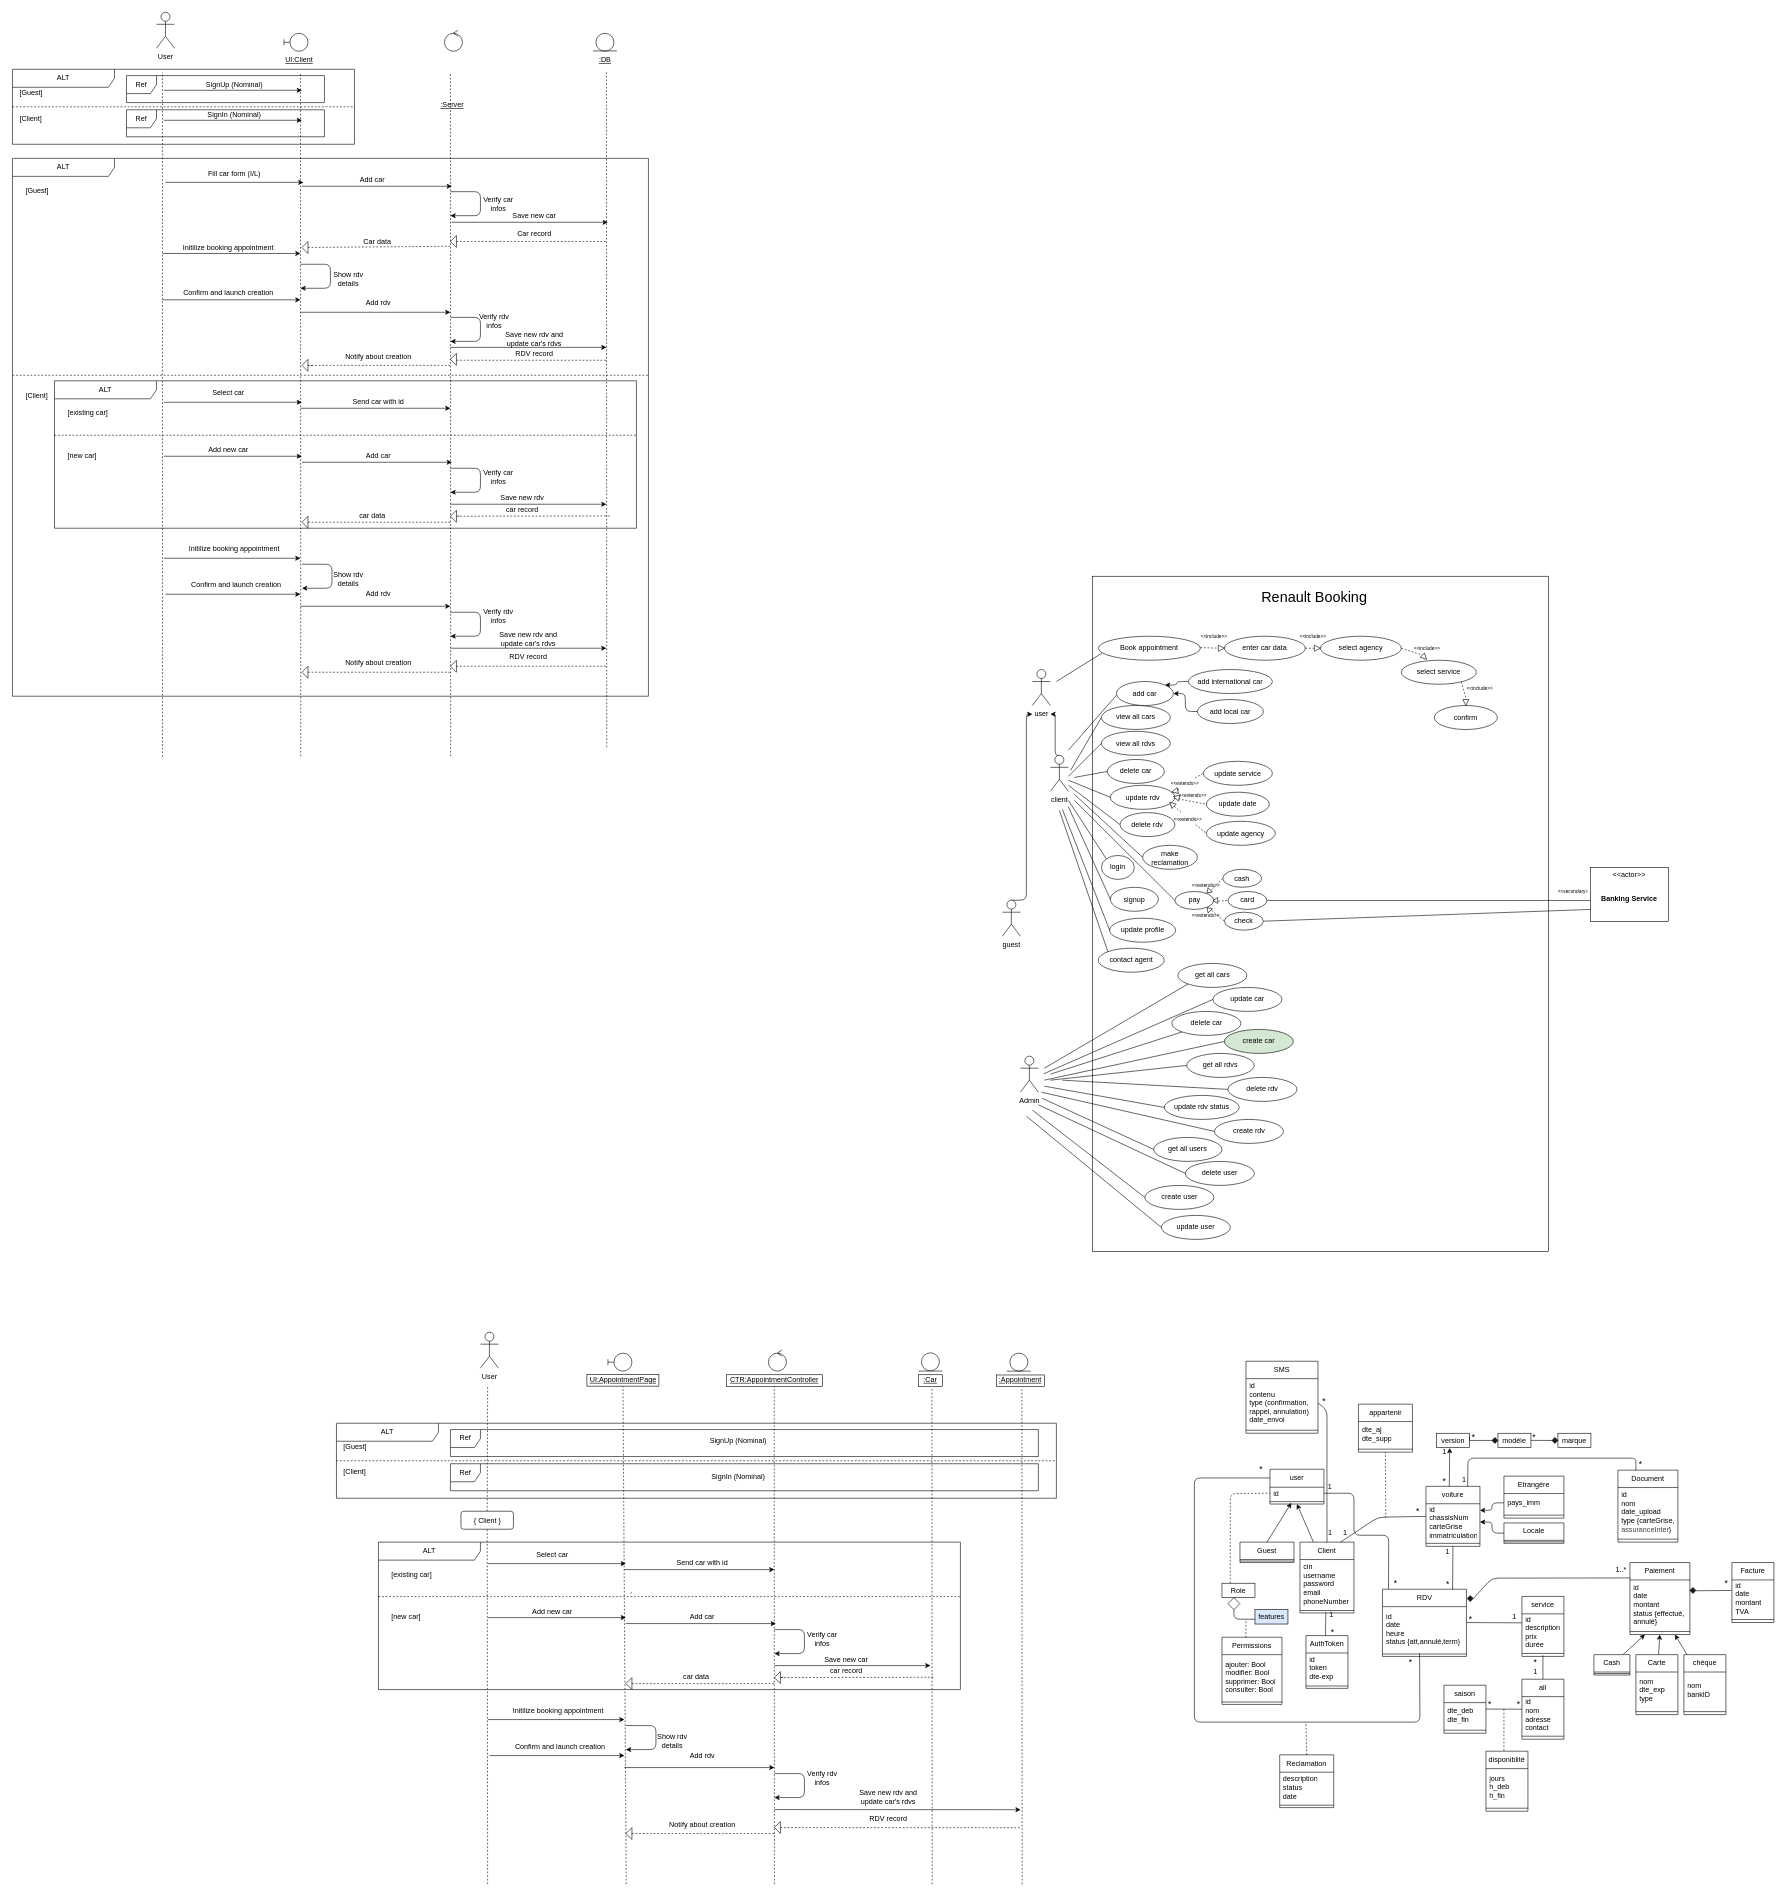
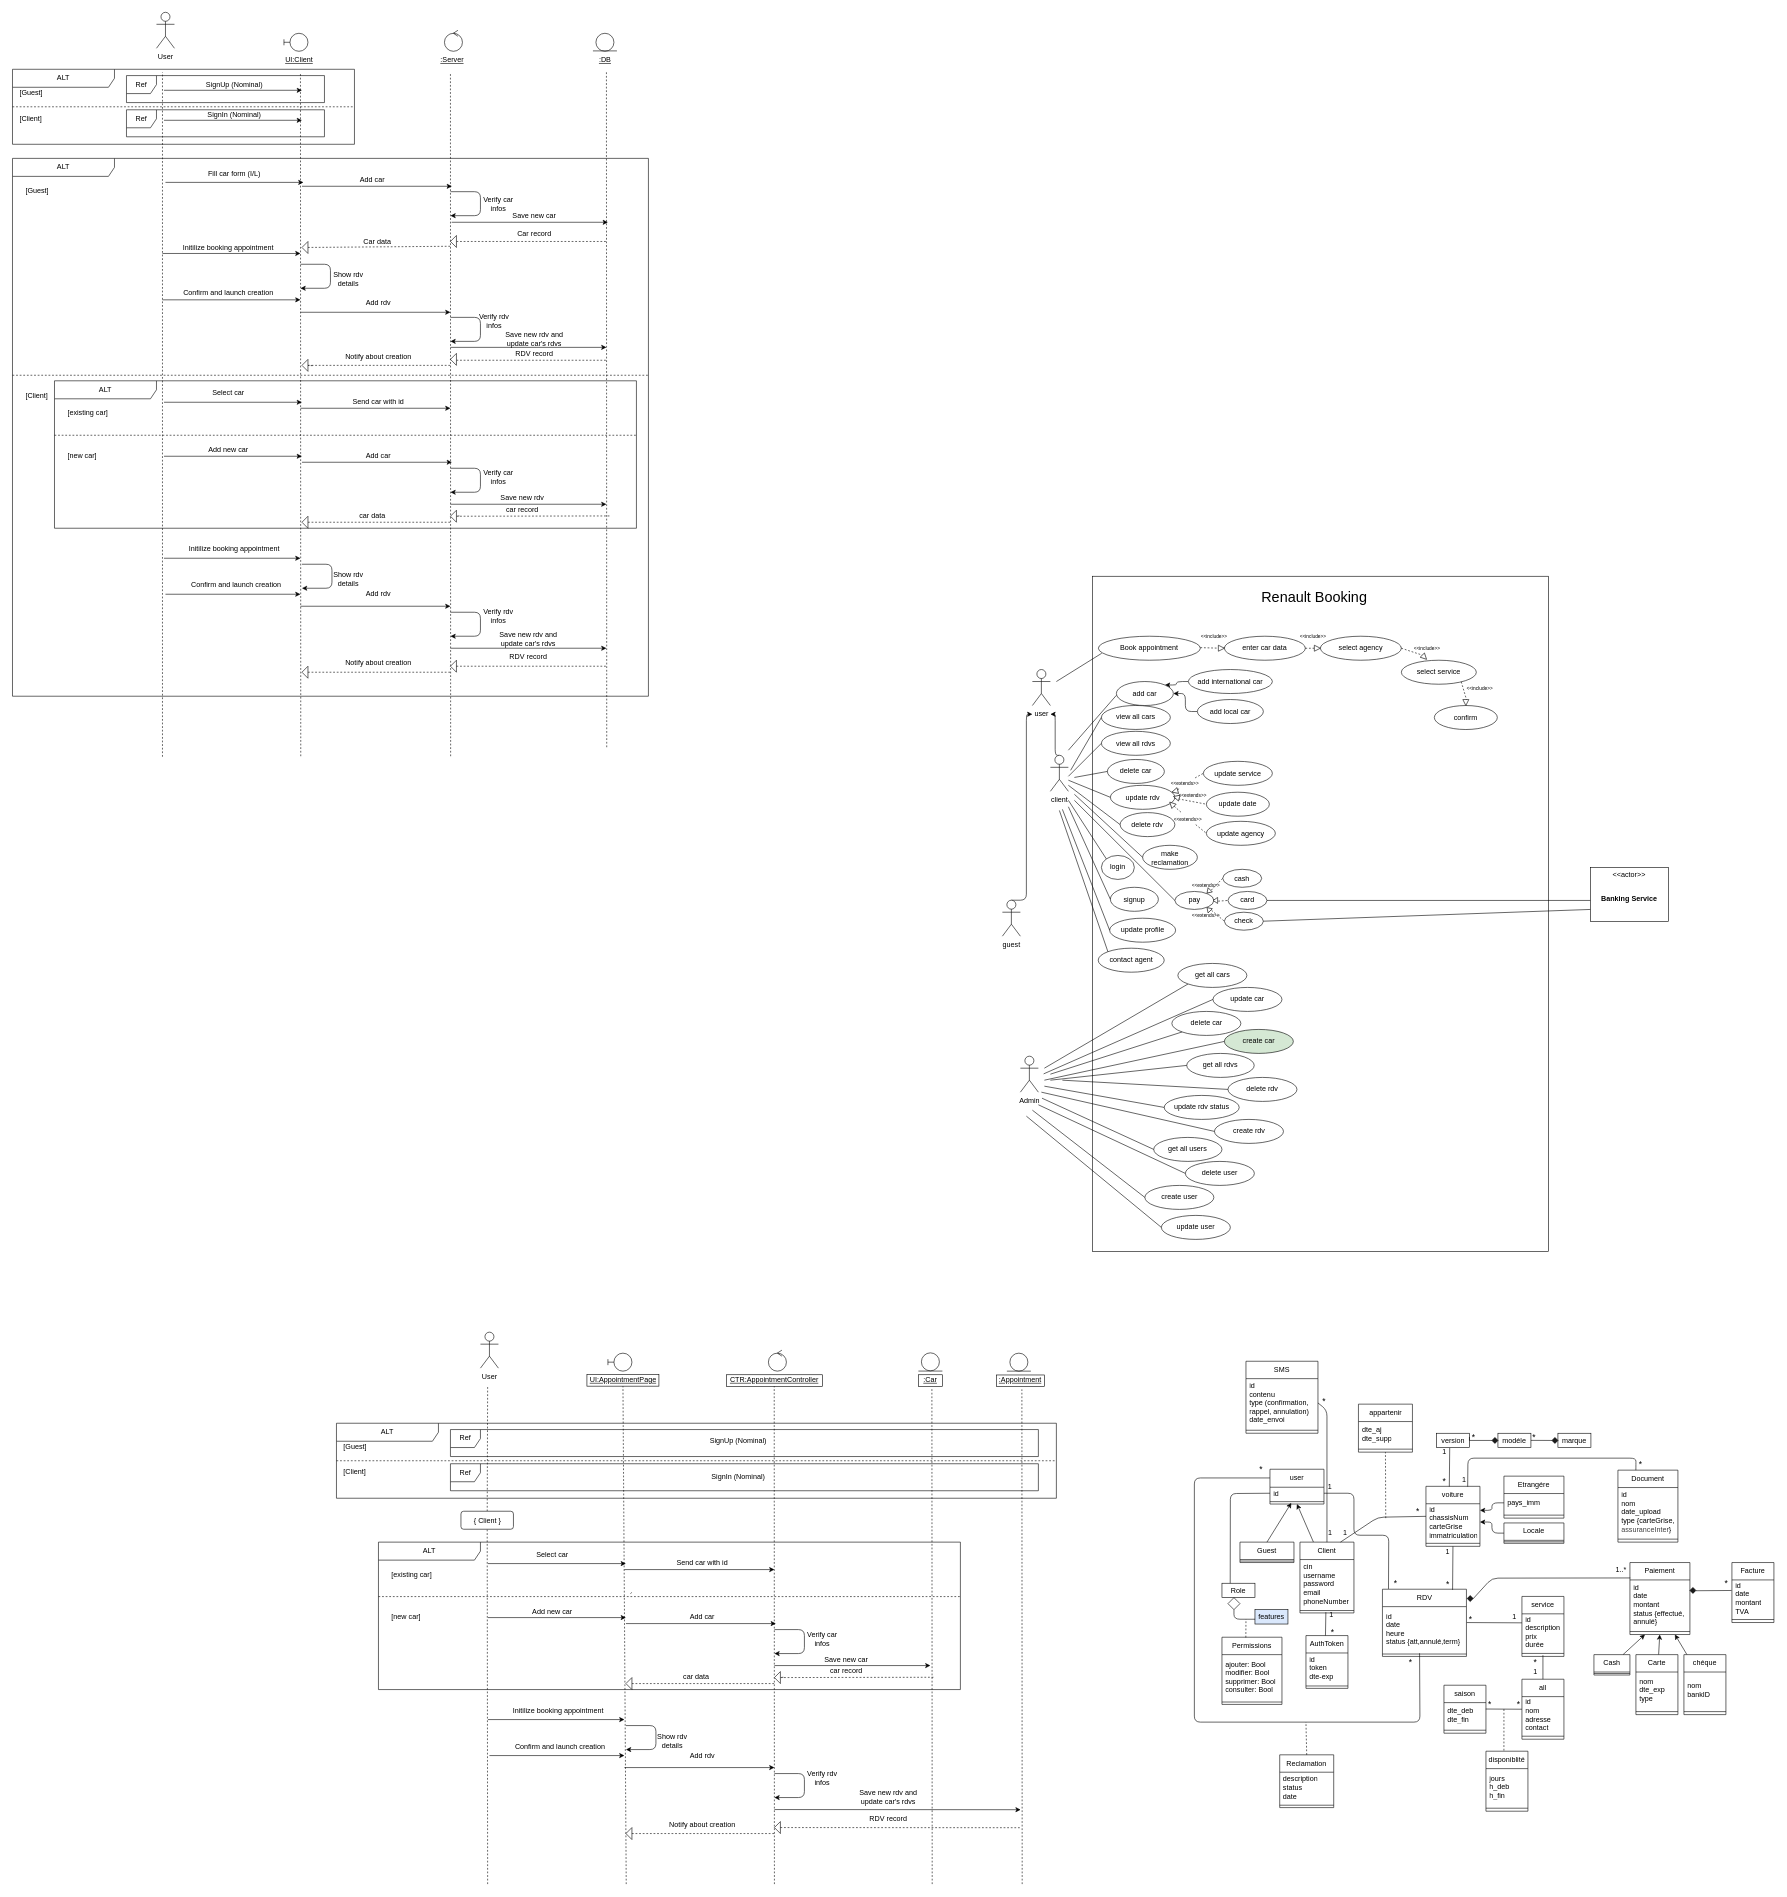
node ":Server": moved (452, 105) -> (452, 60)
node "<<secondary>>": removed
edge "voiture" -> "version": arrowhead classic -> none
edge "id" -- "Role": style dashed -> solid
